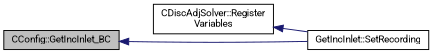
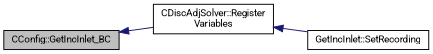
edge "GetIncInlet::SetRecording" -> "CConfig::GetIncInlet_BC": now "CDiscAdjSolver::Register Variables" -> "CConfig::GetIncInlet_BC"
